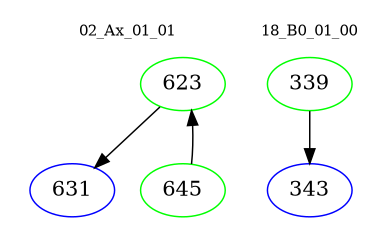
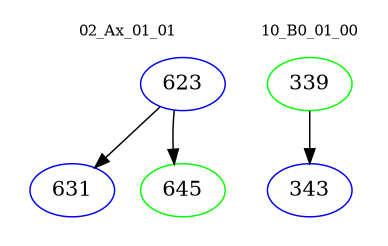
cluster "18_B0_01_00": label "18_B0_01_00" -> "10_B0_01_00"
node "623": color green -> blue
edge "645" -> "623": reversed
